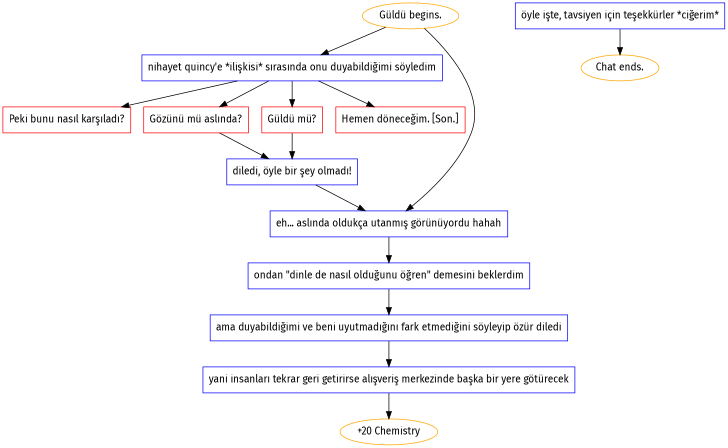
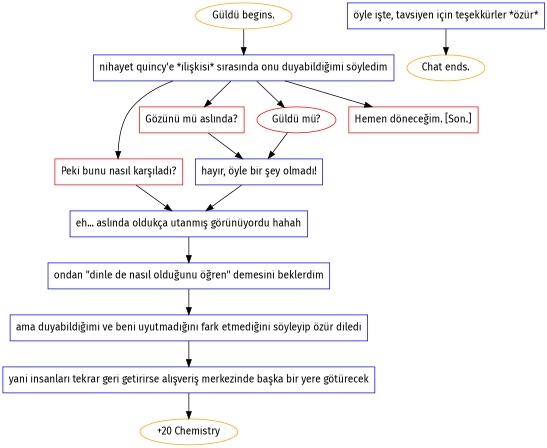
node "öyle işte, tavsiyen için teşekkürler *ciğerim*": label "öyle işte, tavsiyen için teşekkürler *ciğerim*" -> "öyle işte, tavsiyen için teşekkürler *özür*"
node "Güldü mü?": shape box -> ellipse
edge "Güldü begins." -> "eh... aslında oldukça utanmış görünüyordu hahah": now "Peki bunu nasıl karşıladı?" -> "eh... aslında oldukça utanmış görünüyordu hahah"
node "diledi, öyle bir şey olmadı!": label "diledi, öyle bir şey olmadı!" -> "hayır, öyle bir şey olmadı!"
